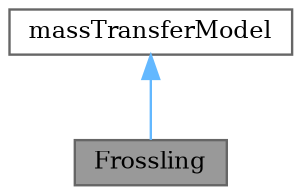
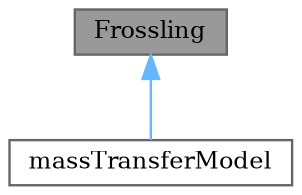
edge "Frossling" -> "massTransferModel": reversed
